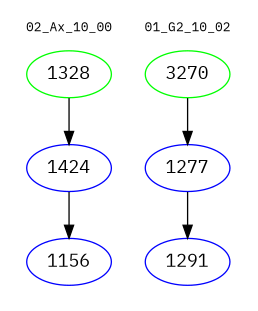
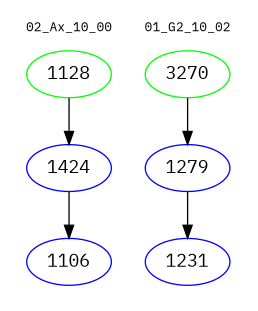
node "1328": label "1328" -> "1128"
node "1277": label "1277" -> "1279"
node "1156": label "1156" -> "1106"
node "1291": label "1291" -> "1231"
